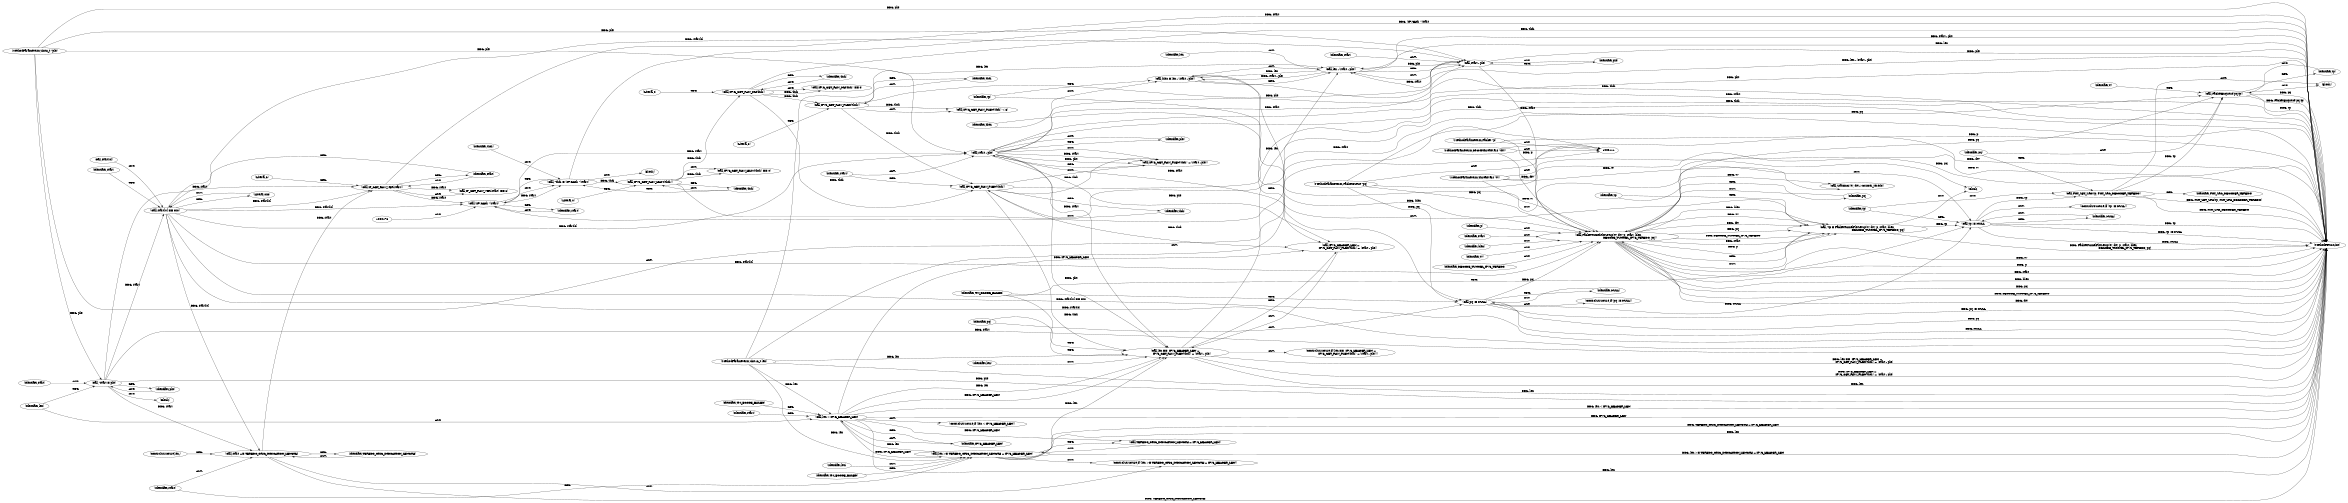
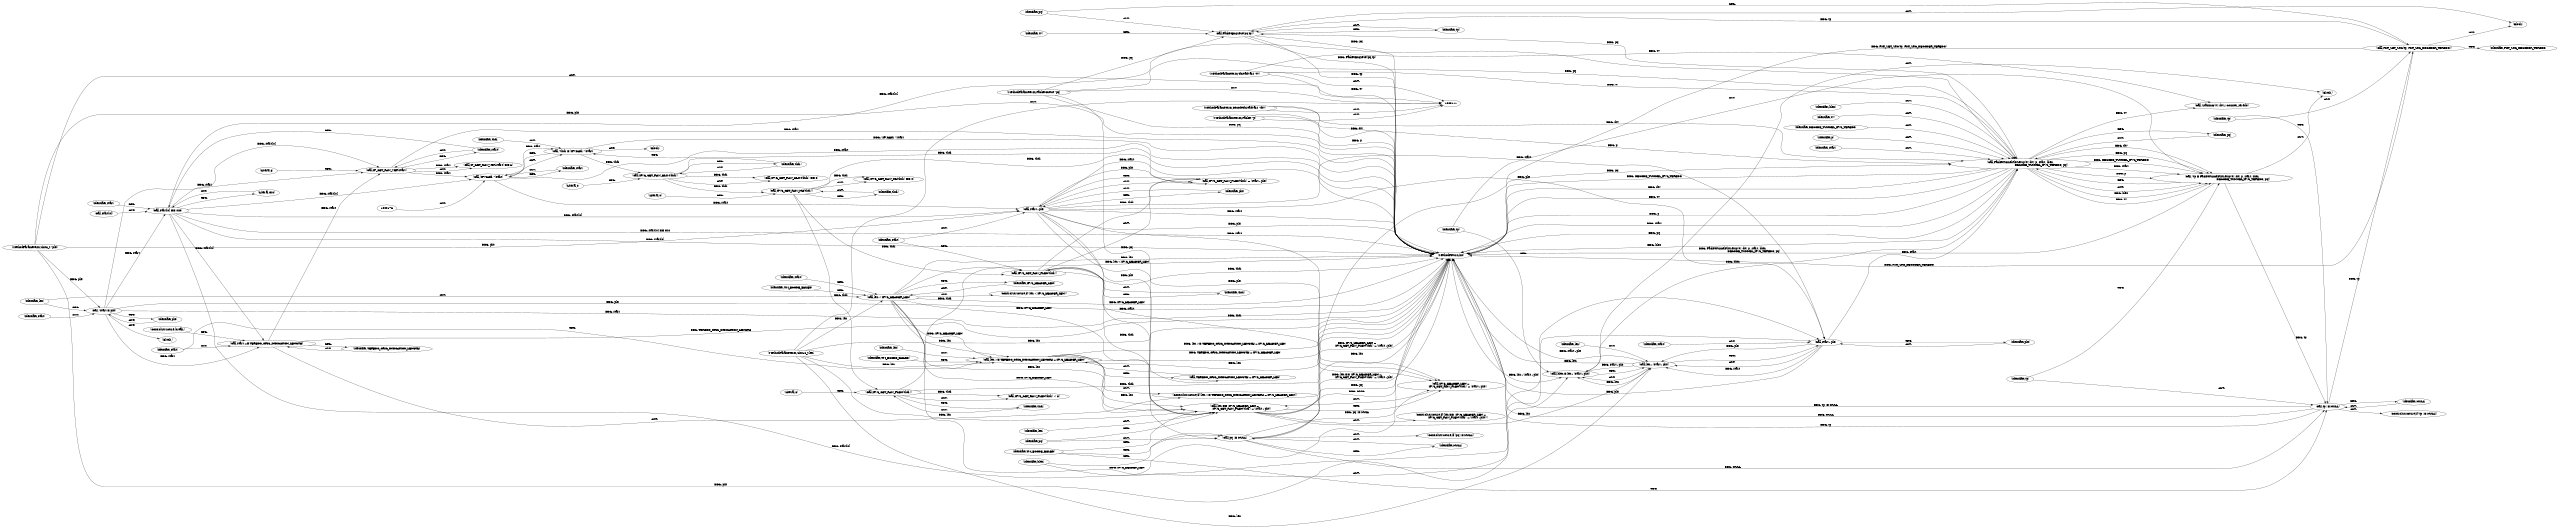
edge "(Call,blen = len - (start - pkt))" -> "(MethodReturn,int)": reversed
node "(ControlStructure,len;)": label "(ControlStructure,len;)" -> "(ControlStructure,break;)"
